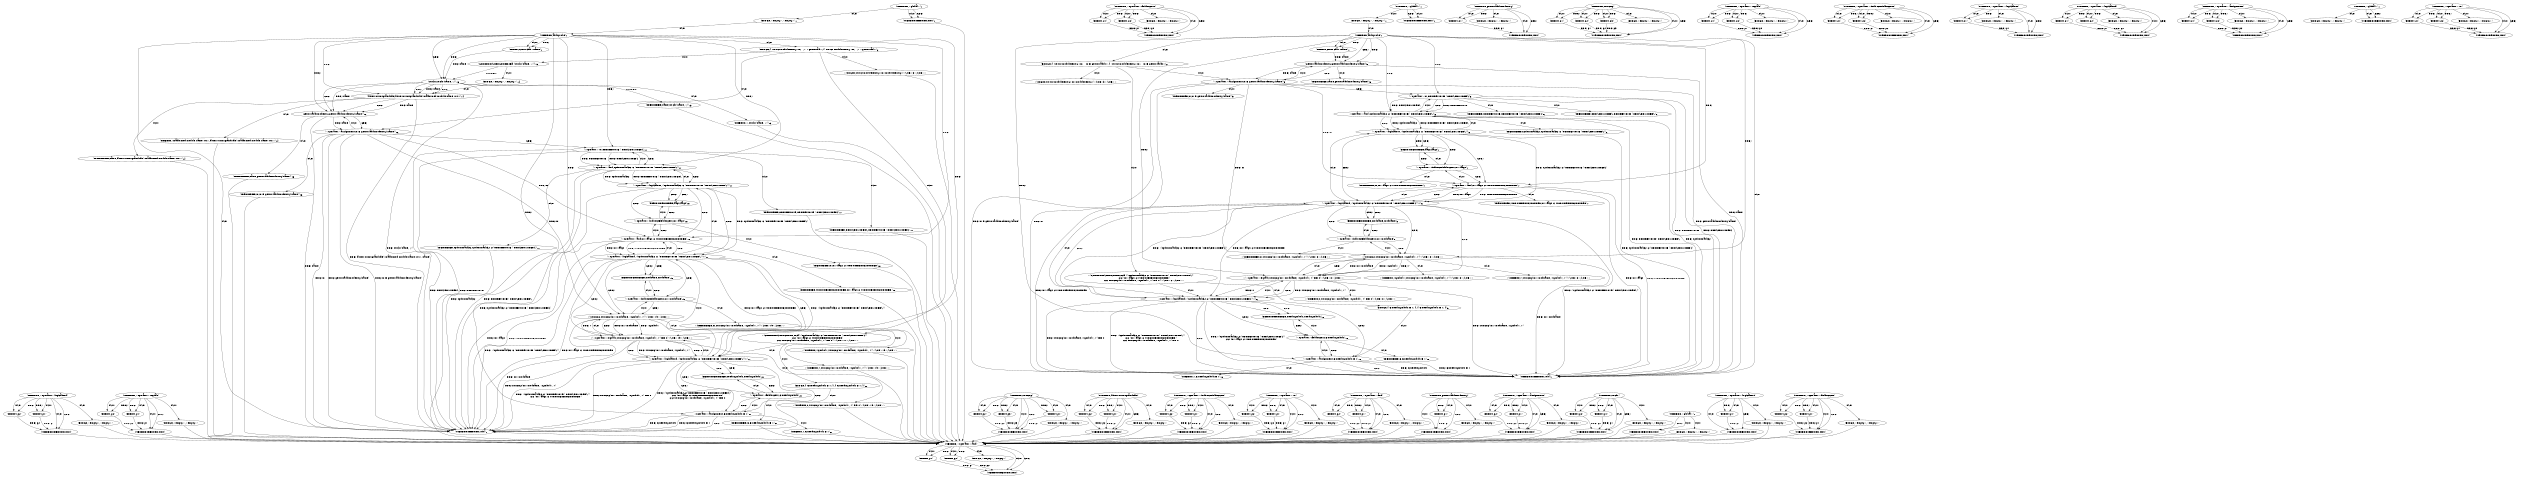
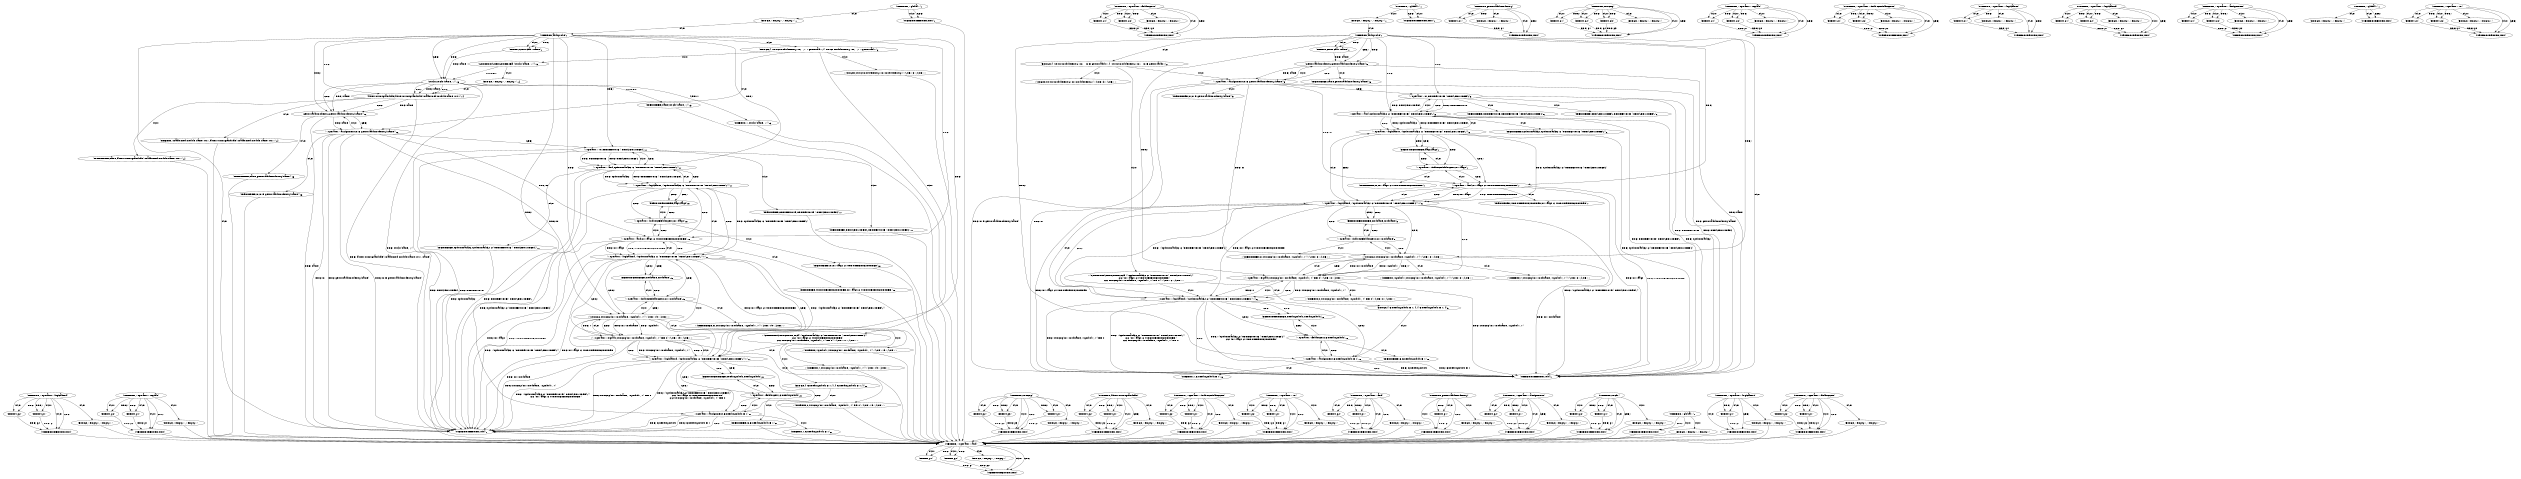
edge "(strchr,strchr(name, '/'))" -> "(LITERAL,'/',strchr(name, '/'))": label "AST: " -> "SHOW: "
